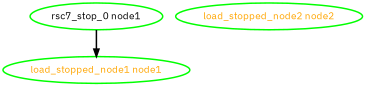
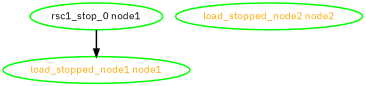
node "rsc7_stop_0 node1": label "rsc7_stop_0 node1" -> "rsc1_stop_0 node1"
